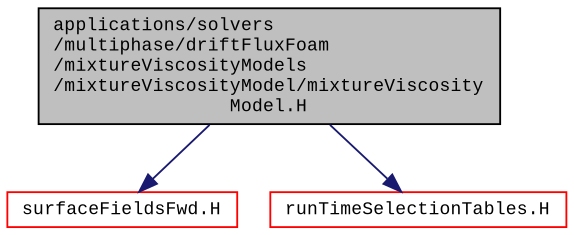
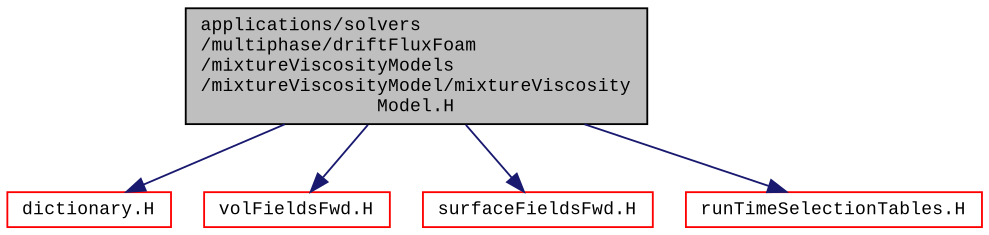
node "dictionary.H": added
node "volFieldsFwd.H": added
